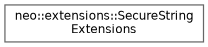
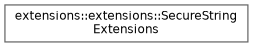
node "neo::extensions::SecureString Extensions": label "neo::extensions::SecureString Extensions" -> "extensions::extensions::SecureString Extensions"
